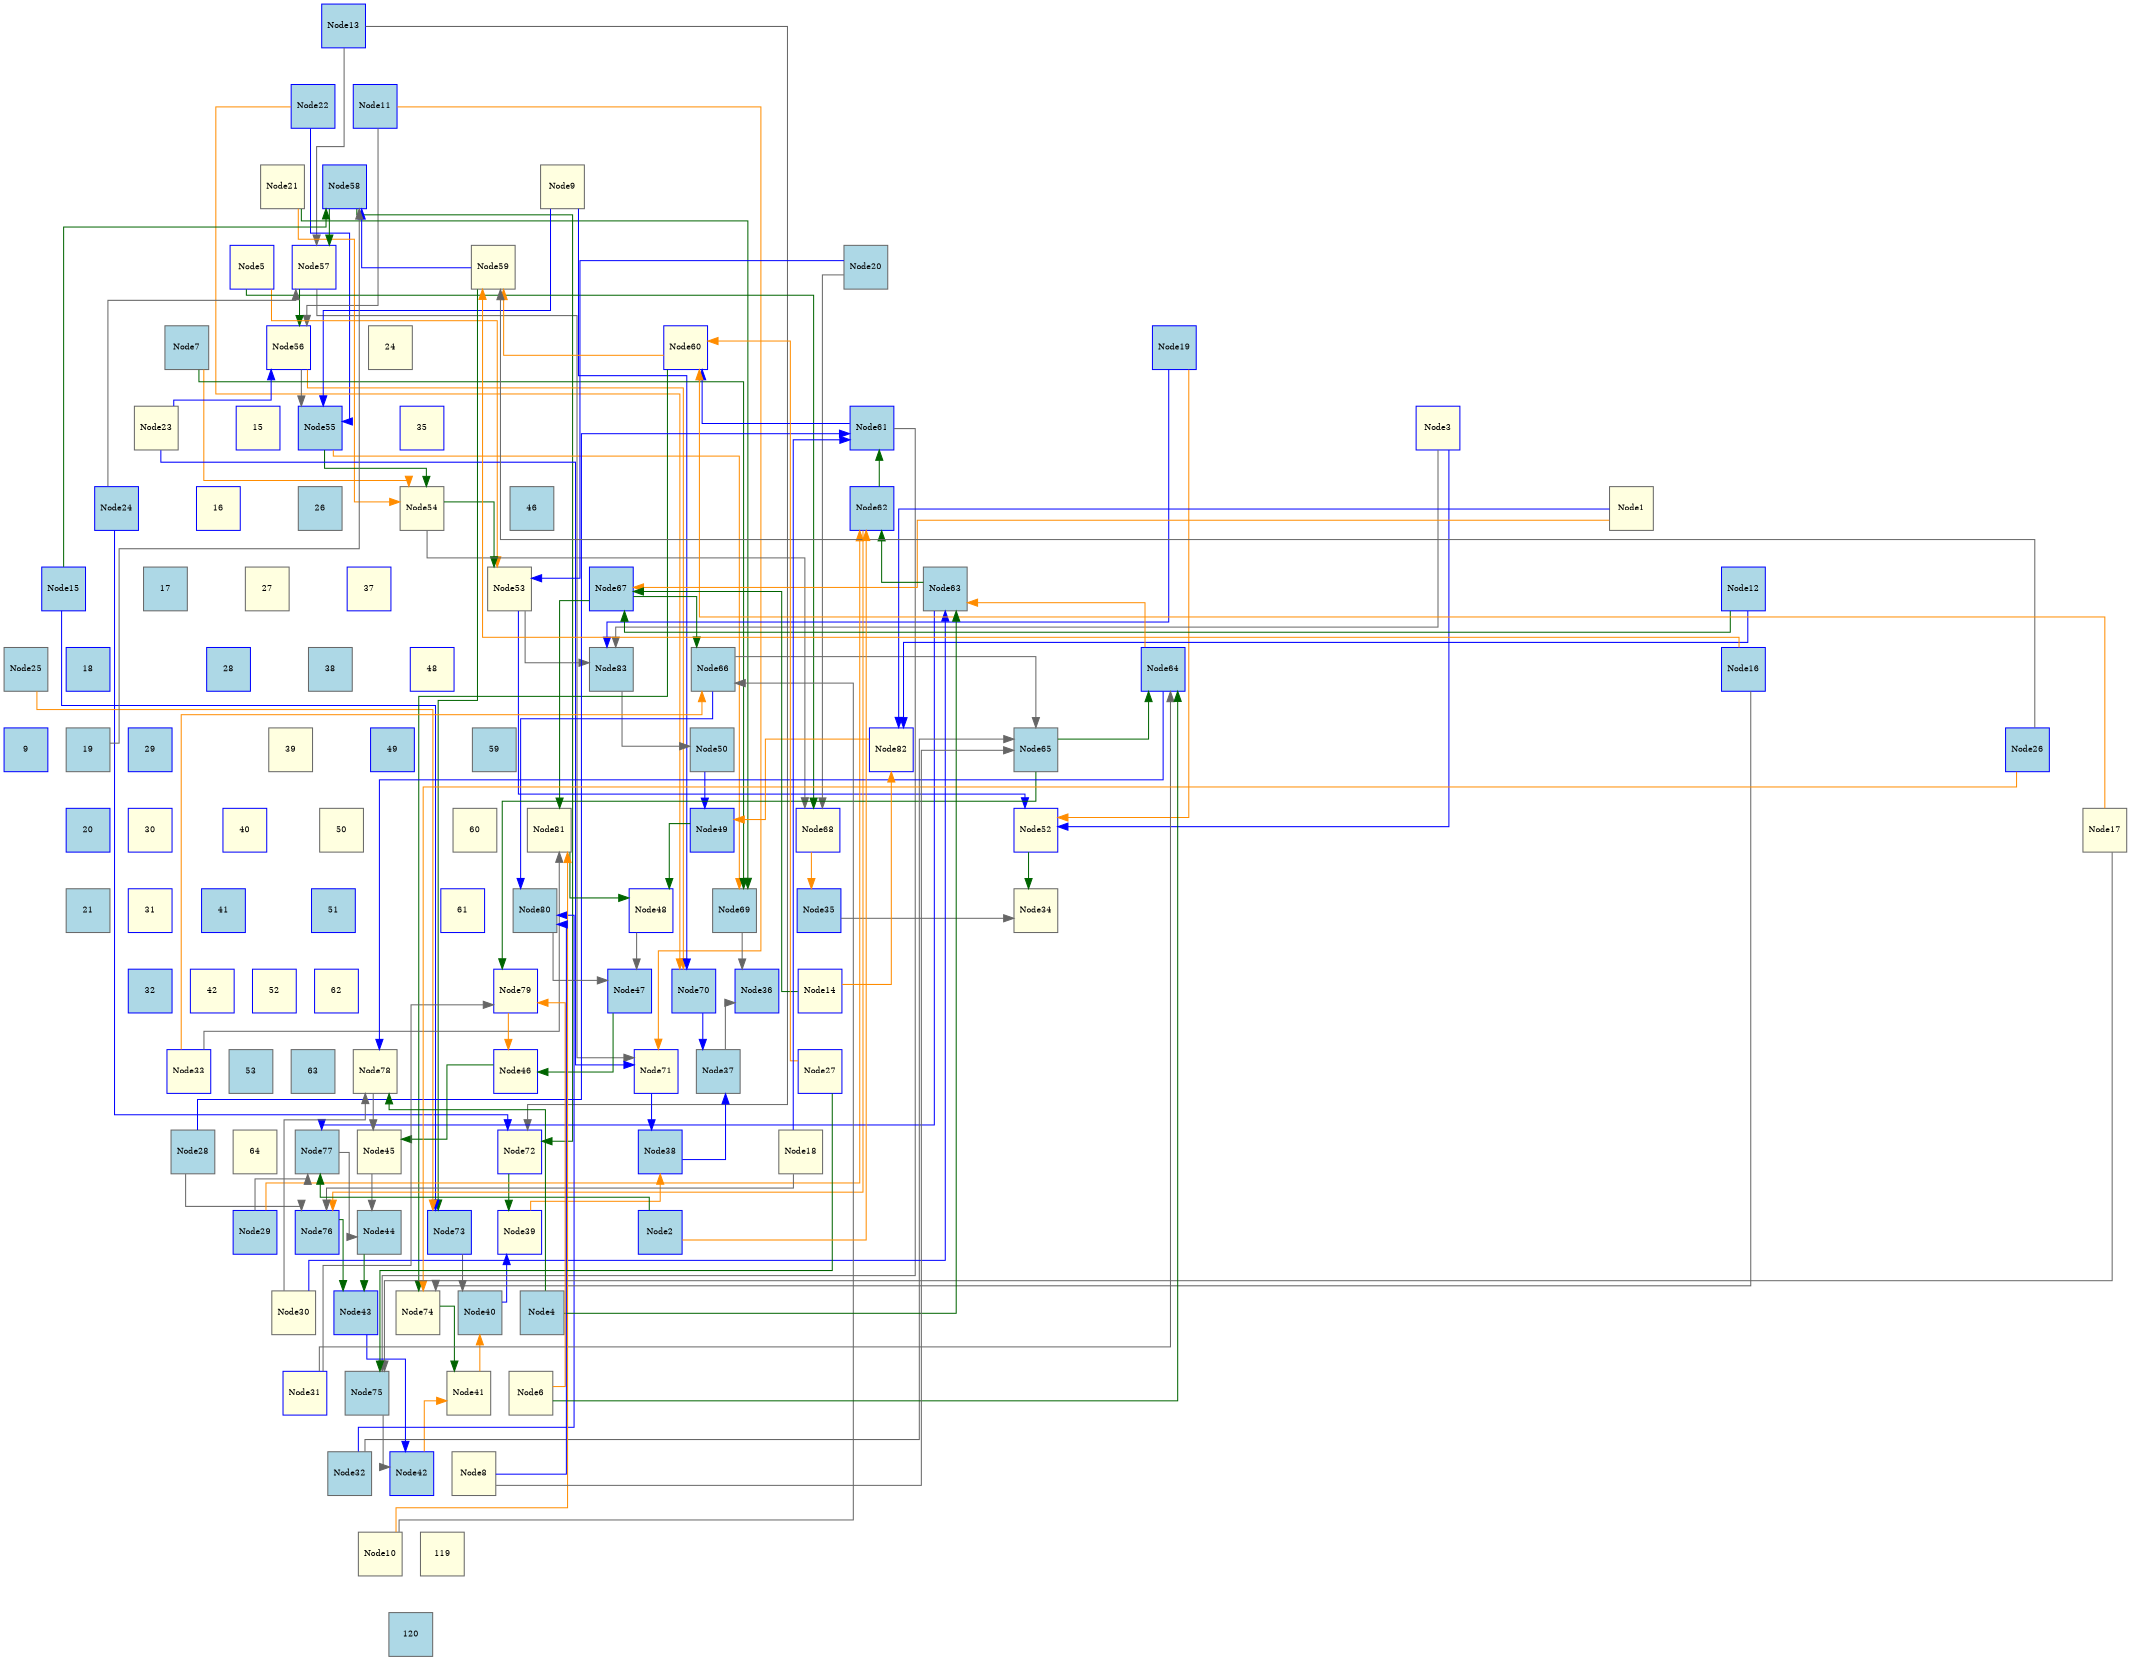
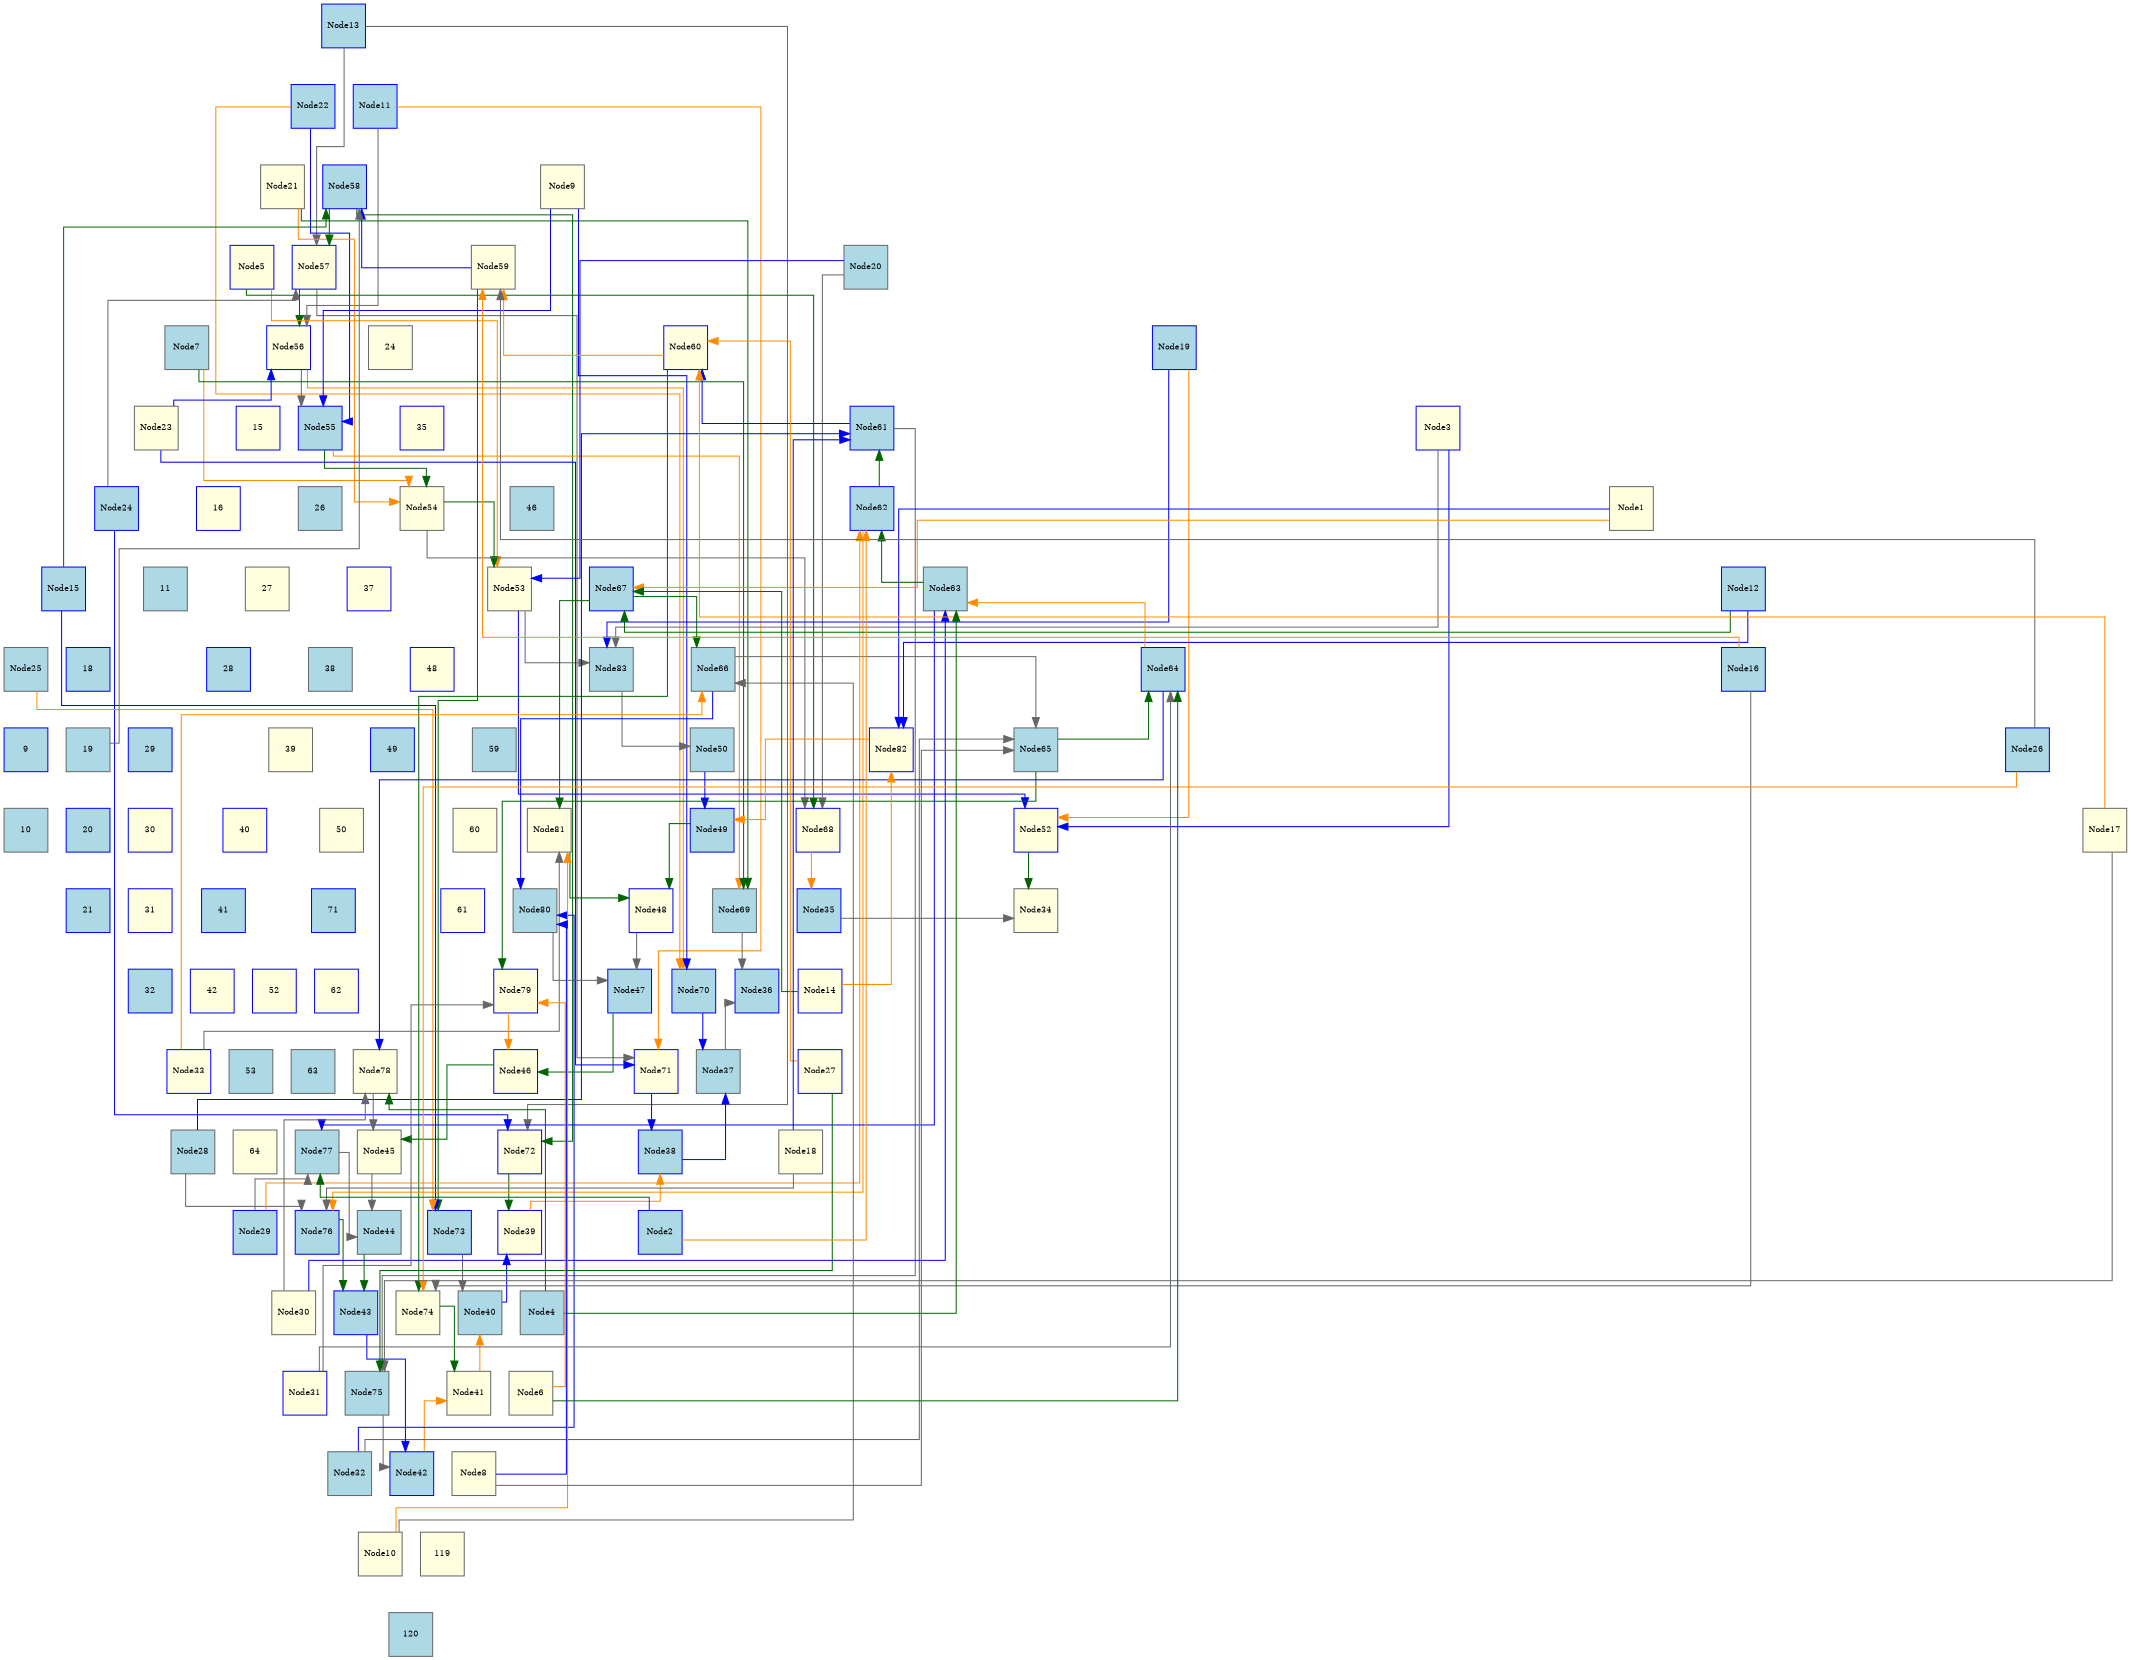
node "17": label "17" -> "11"
node "10": added
node "21": color gray40 -> blue
node "51": label "51" -> "71"
